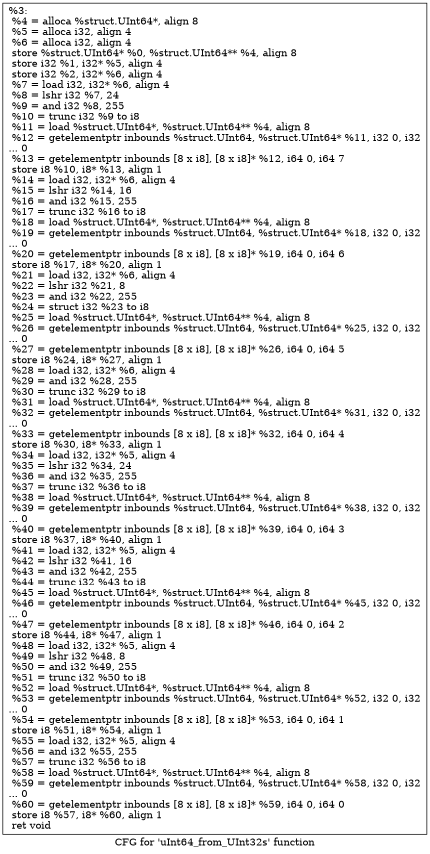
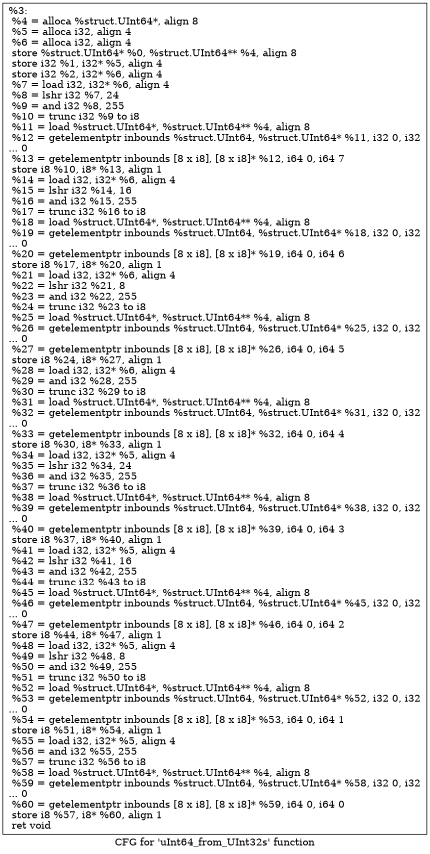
node "%3:": text "%24 = struct i32 %23 to i8" -> "%24 = trunc i32 %23 to i8"
